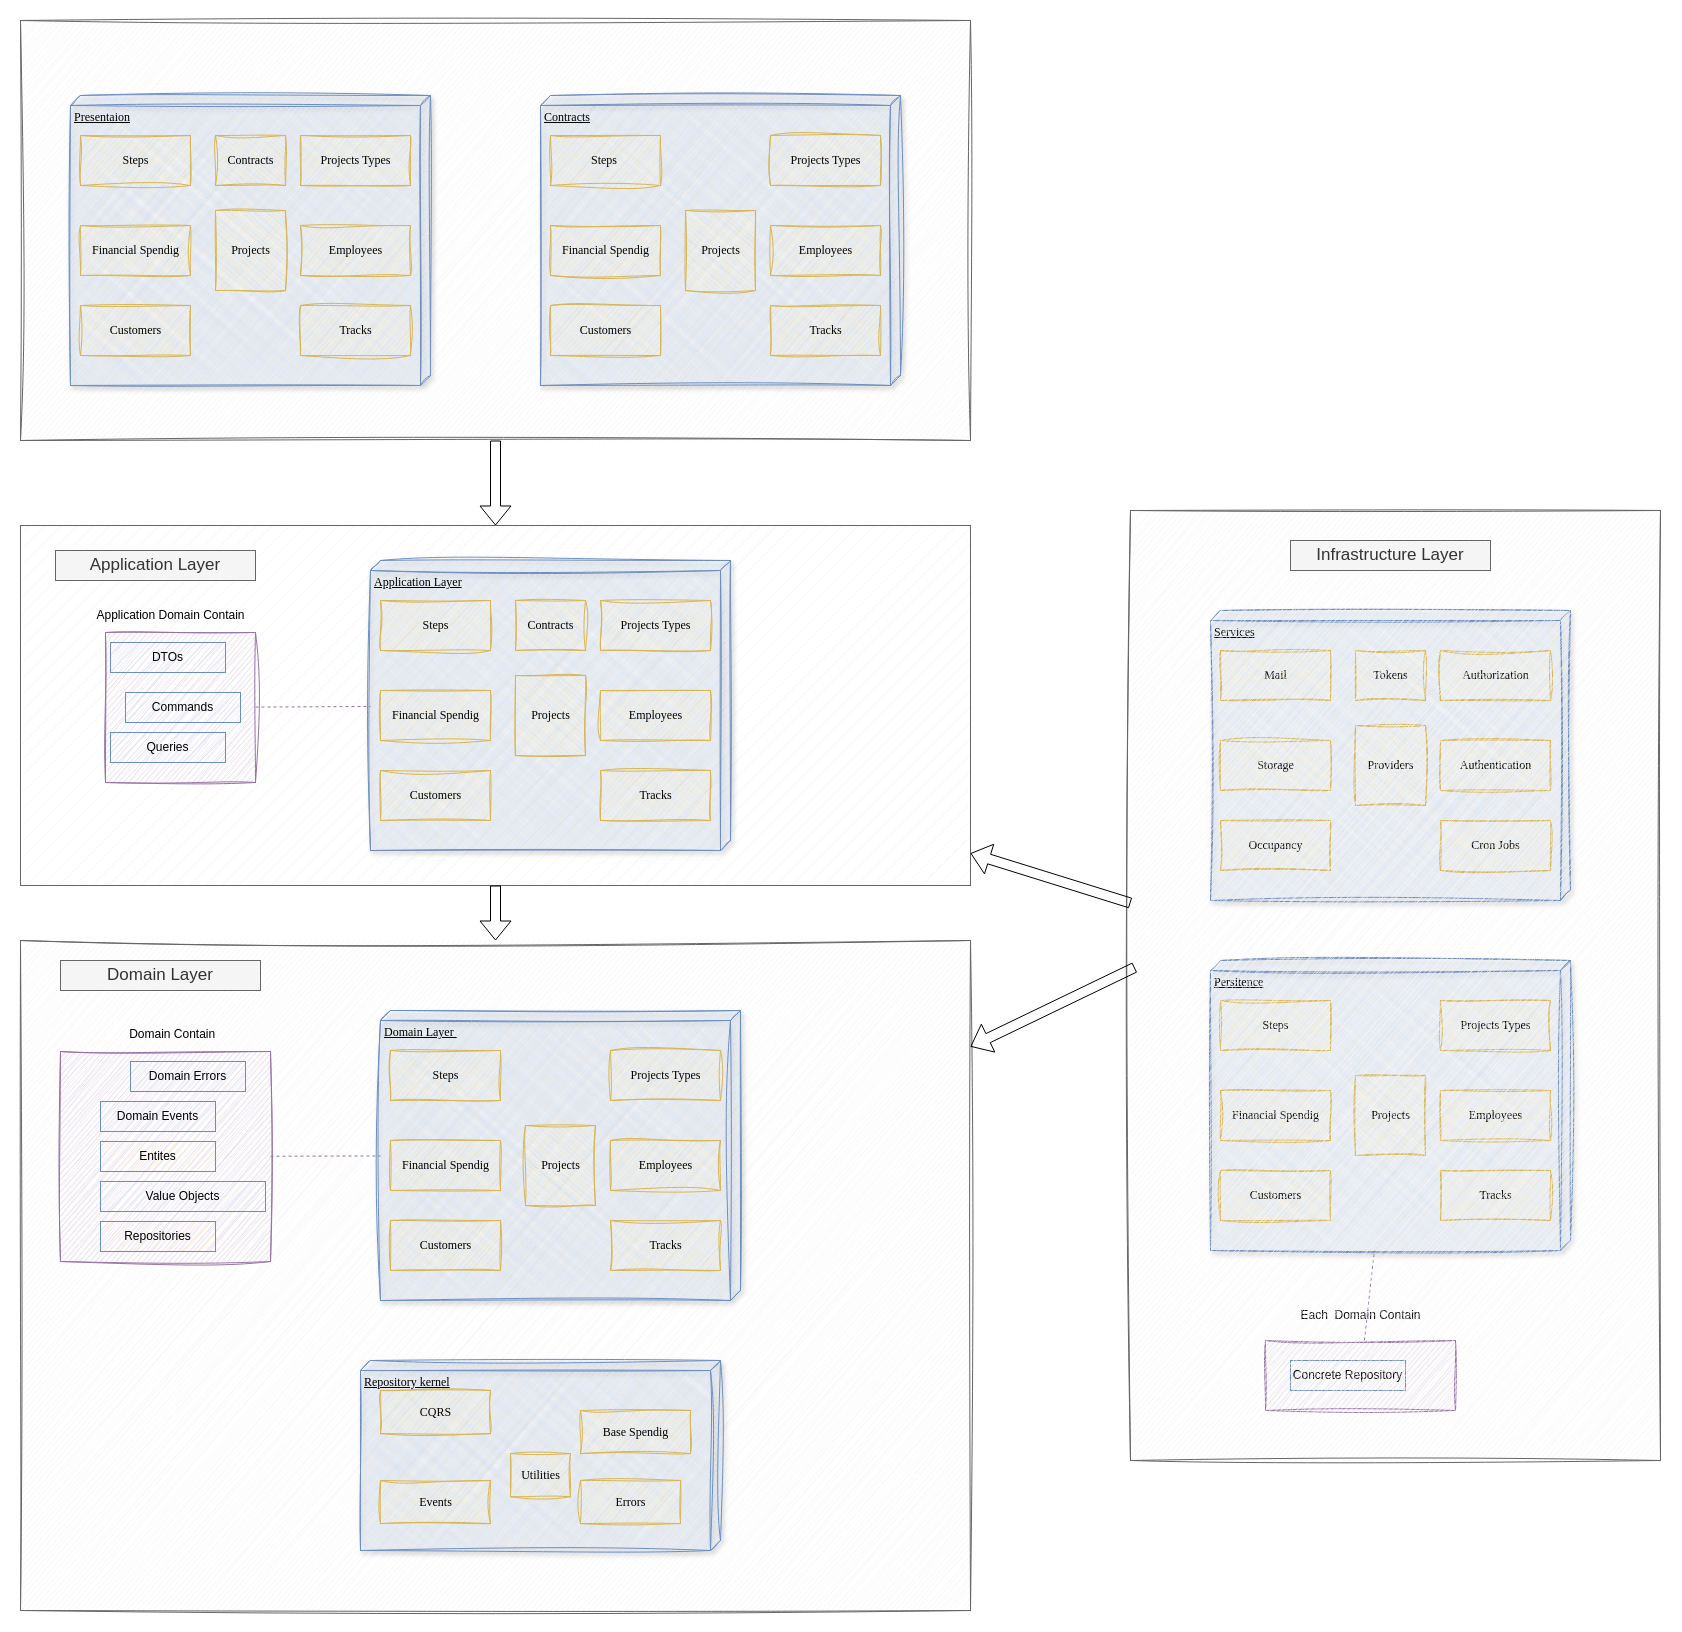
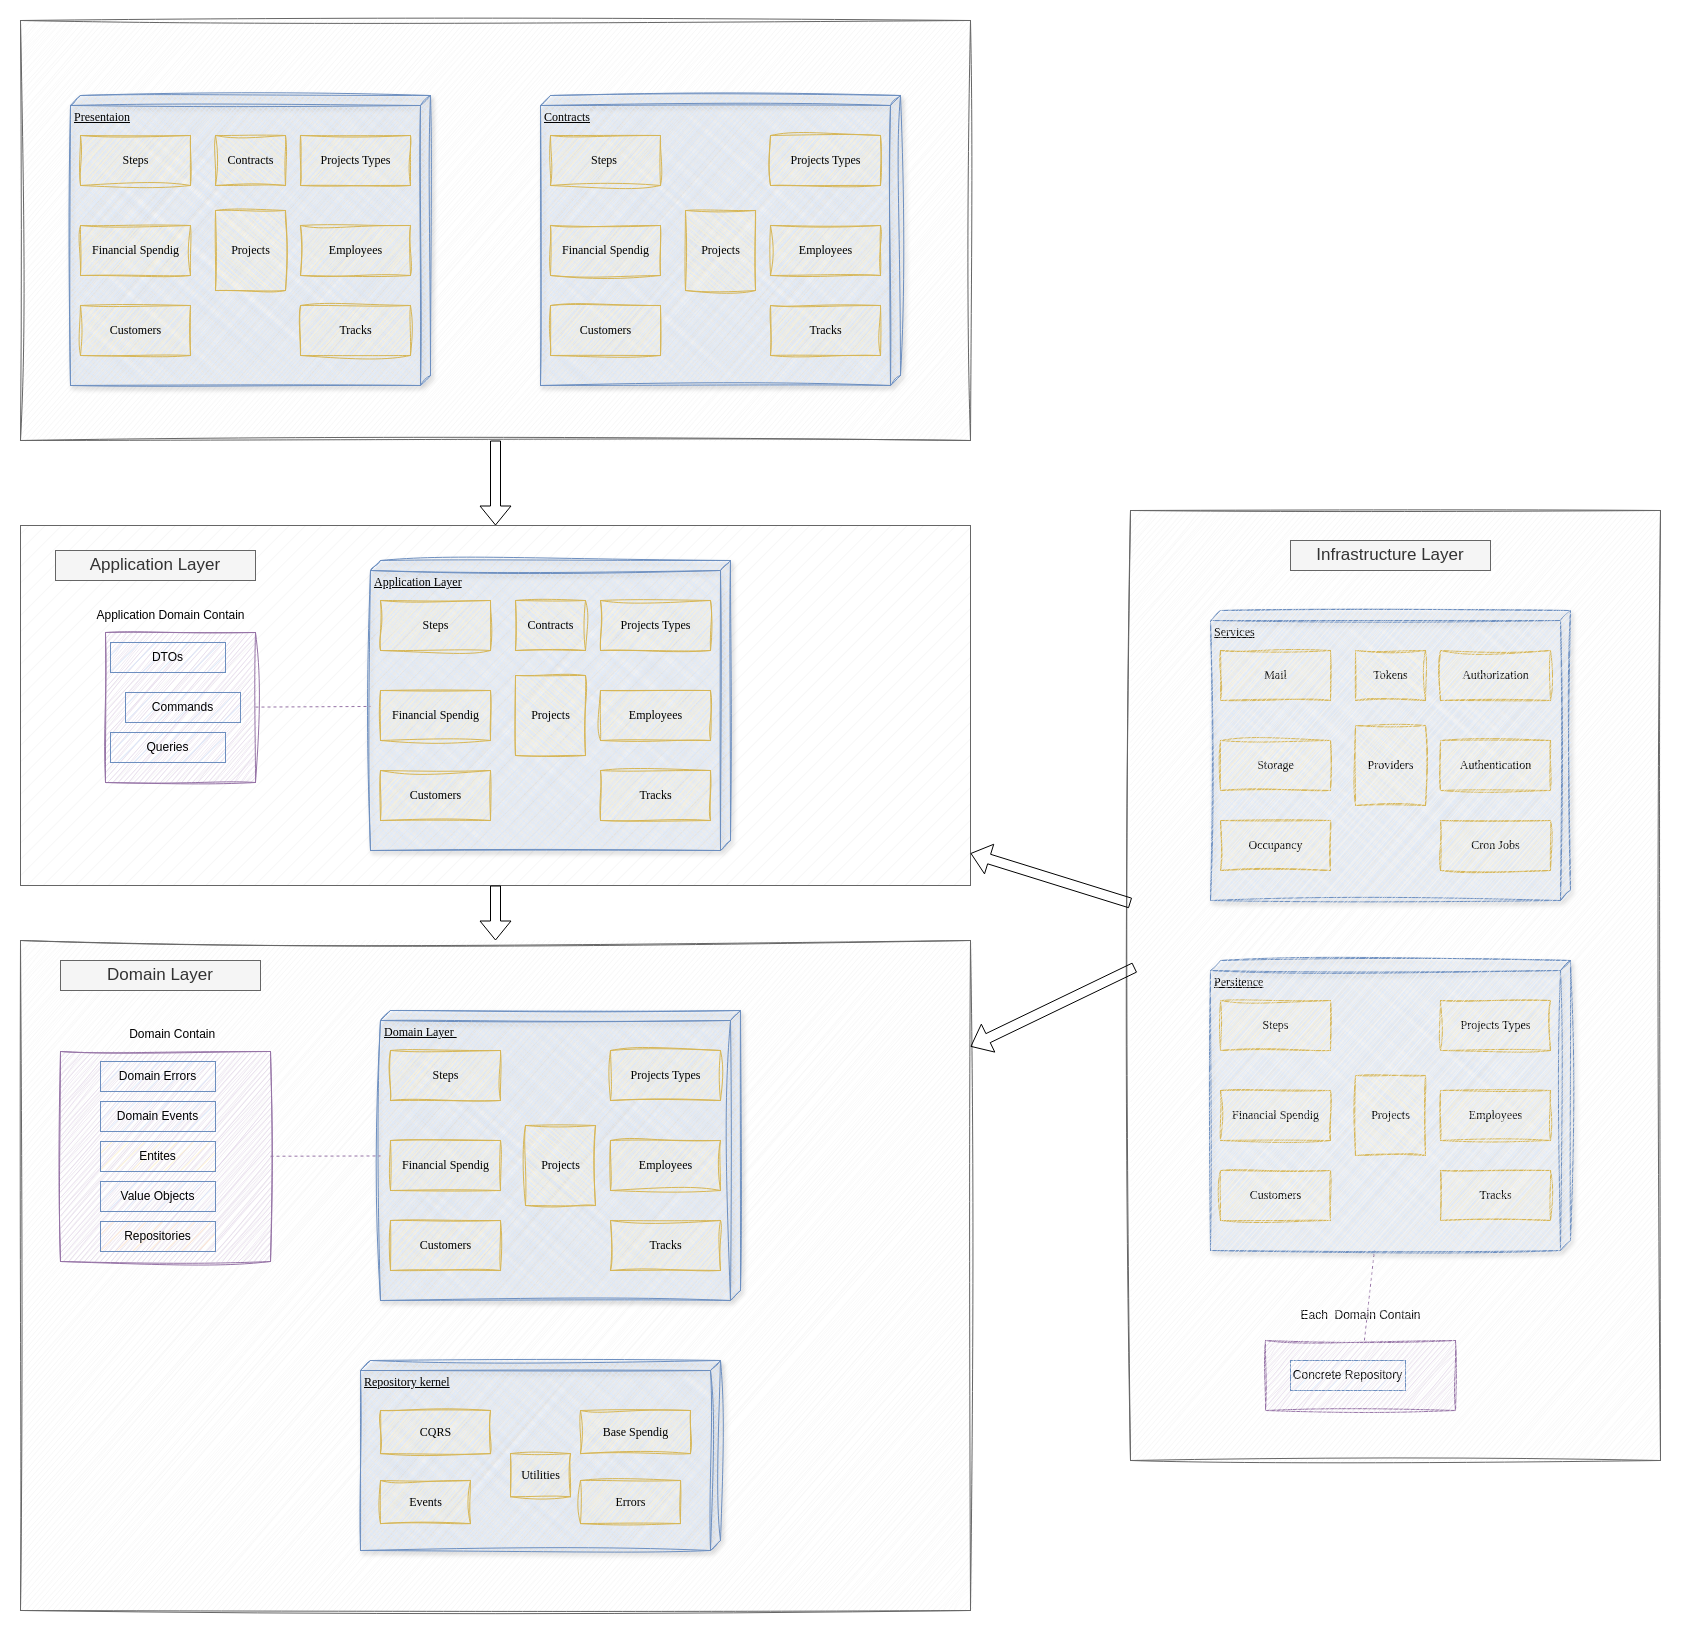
node "Domain Errors": moved (188, 1077) -> (158, 1077)
node "Value Objects": size 165x30 -> 115x30
node "CQRS": moved (436, 1412) -> (436, 1432)
node "Events": size 110x43 -> 90x43
